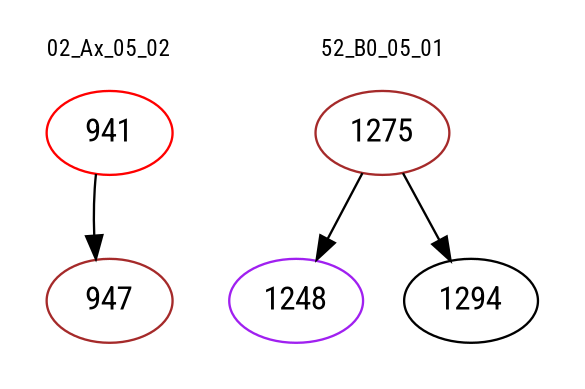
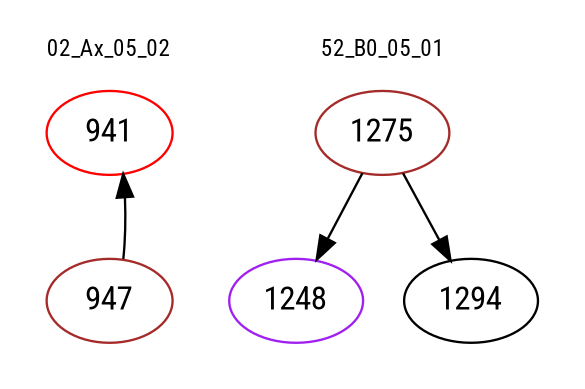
edge "941" -> "947": reversed
